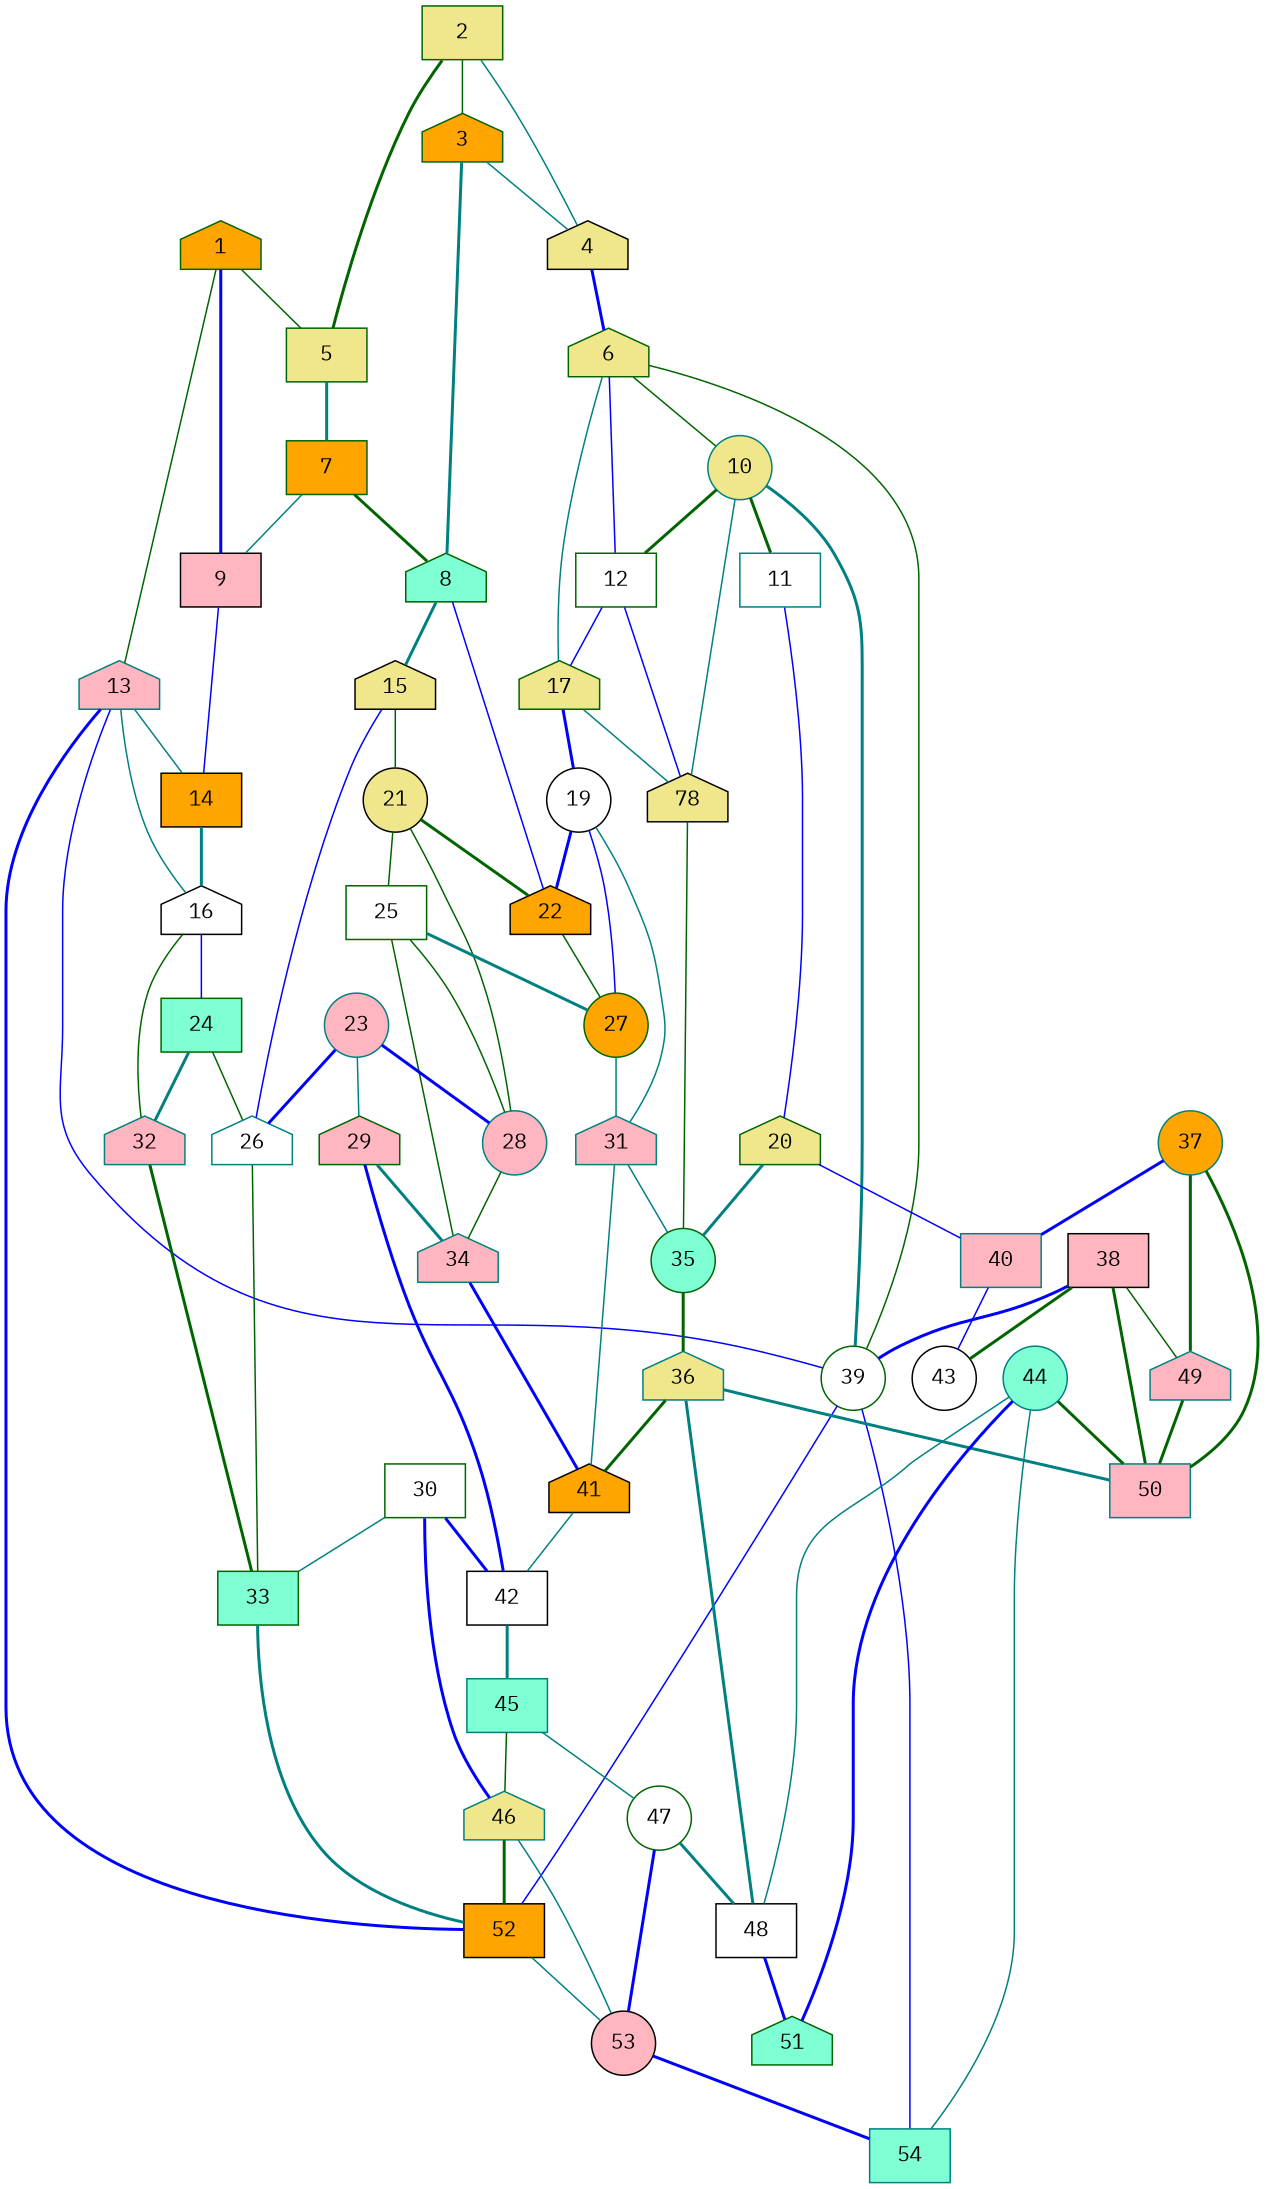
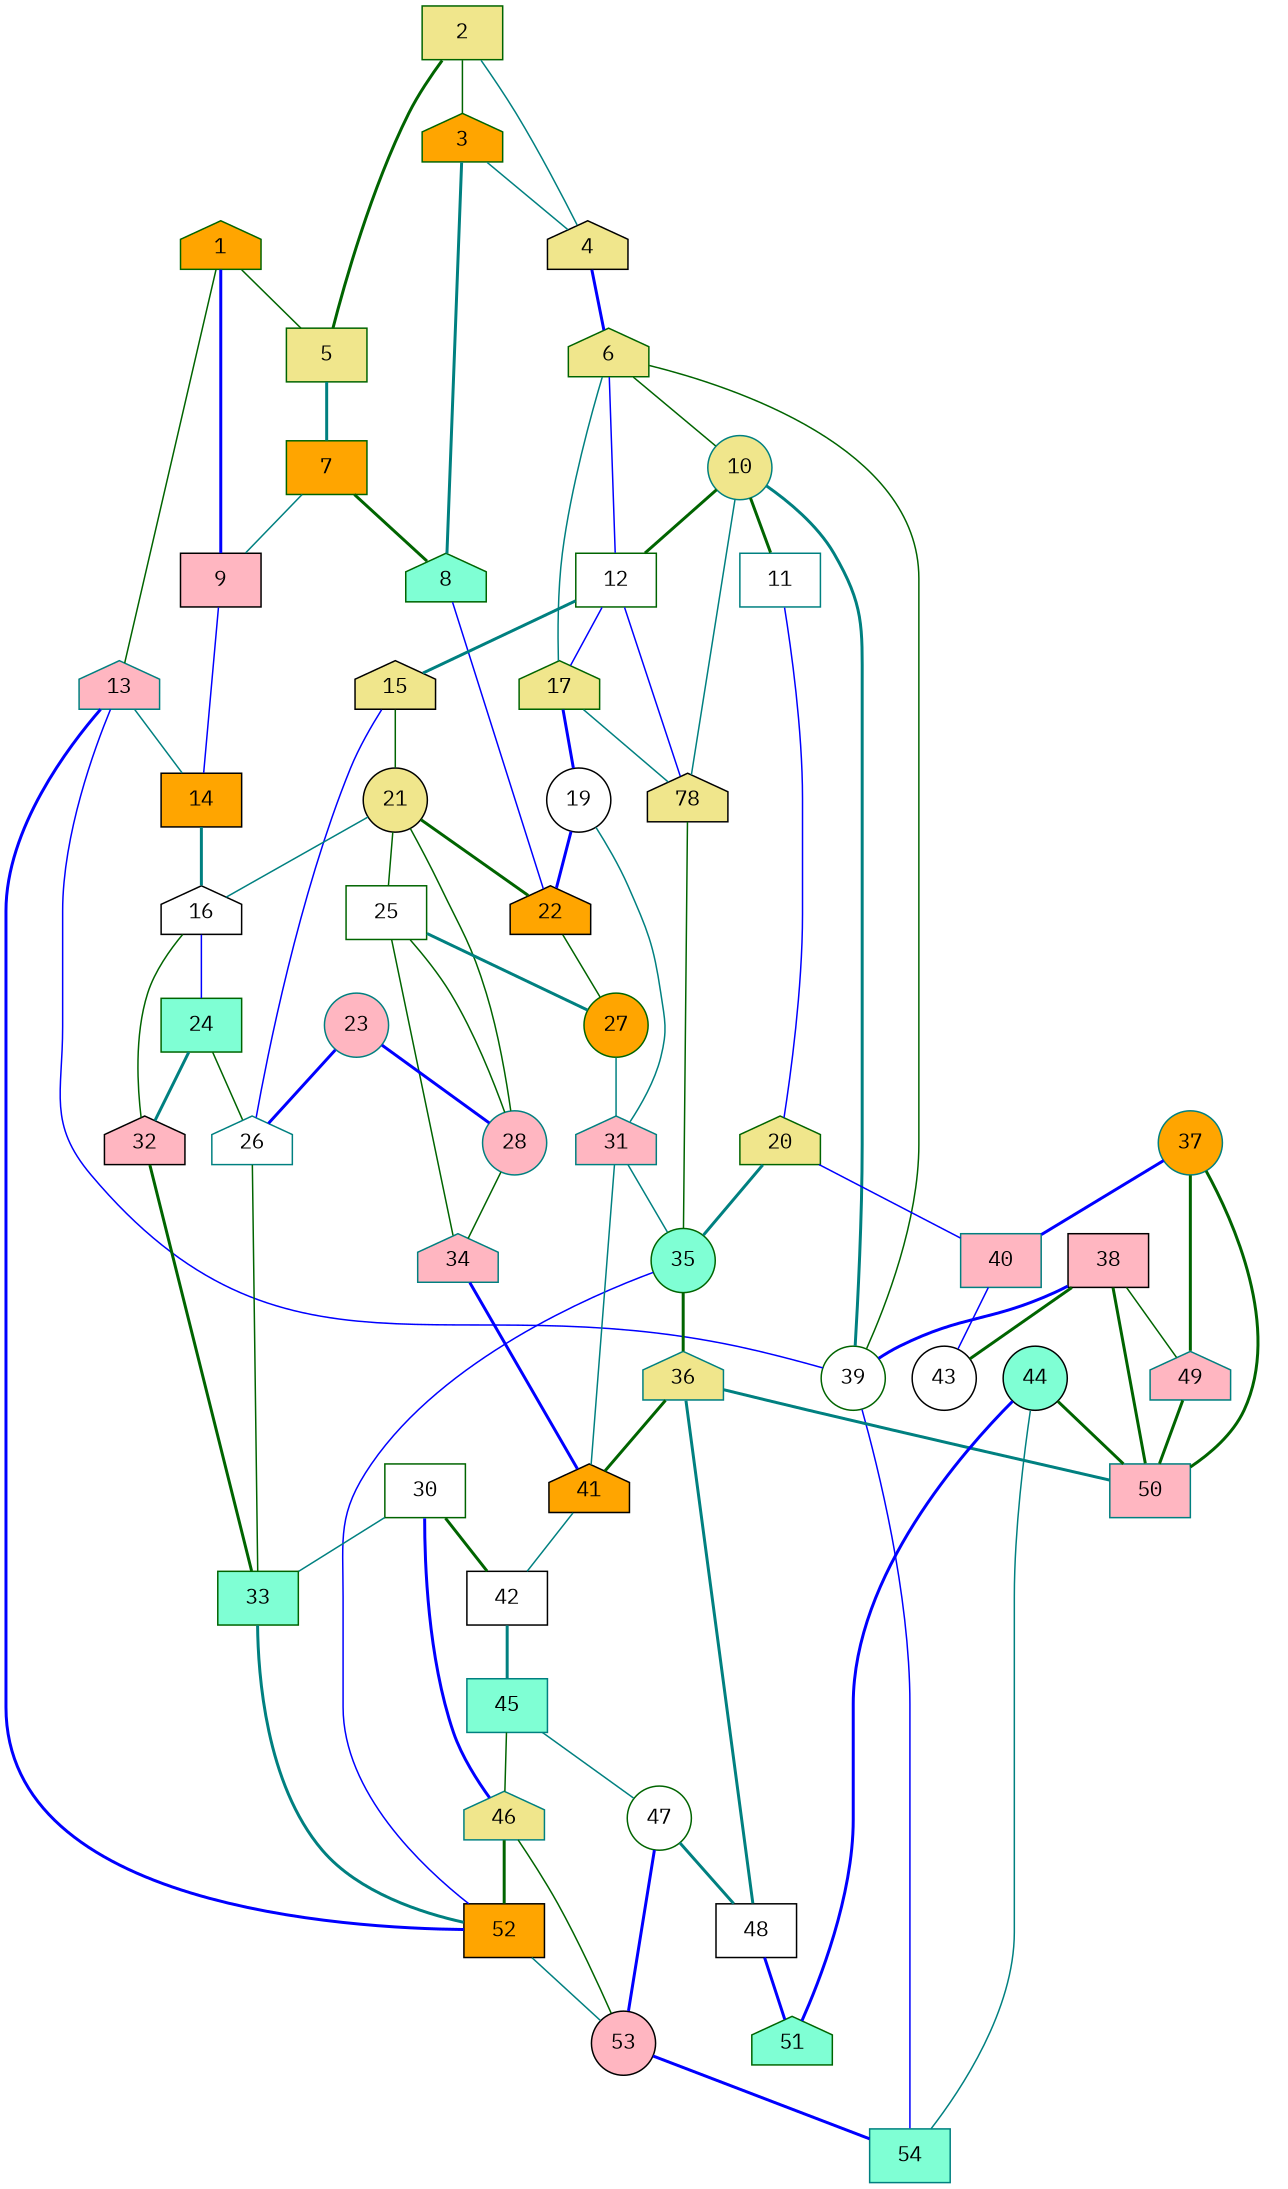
edge "8" -- "15": now "12" -- "15"
edge "13" -- "16": now "21" -- "16"
edge "19" -- "27": removed
node "32": color teal -> black
node "29": removed
node "44": color teal -> black
edge "30" -- "42": color blue -> darkgreen
edge "44" -- "48": removed
edge "39" -- "52": now "35" -- "52"
edge "46" -- "53": color teal -> darkgreen
